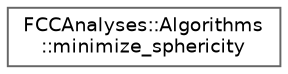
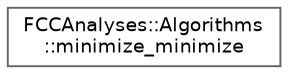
node "FCCAnalyses::Algorithms ::minimize_sphericity": label "FCCAnalyses::Algorithms ::minimize_sphericity" -> "FCCAnalyses::Algorithms ::minimize_minimize"
